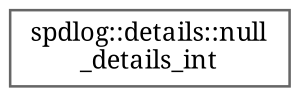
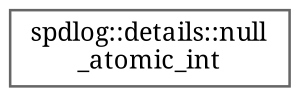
node "spdlog::details::null _details_int": label "spdlog::details::null _details_int" -> "spdlog::details::null _atomic_int"
